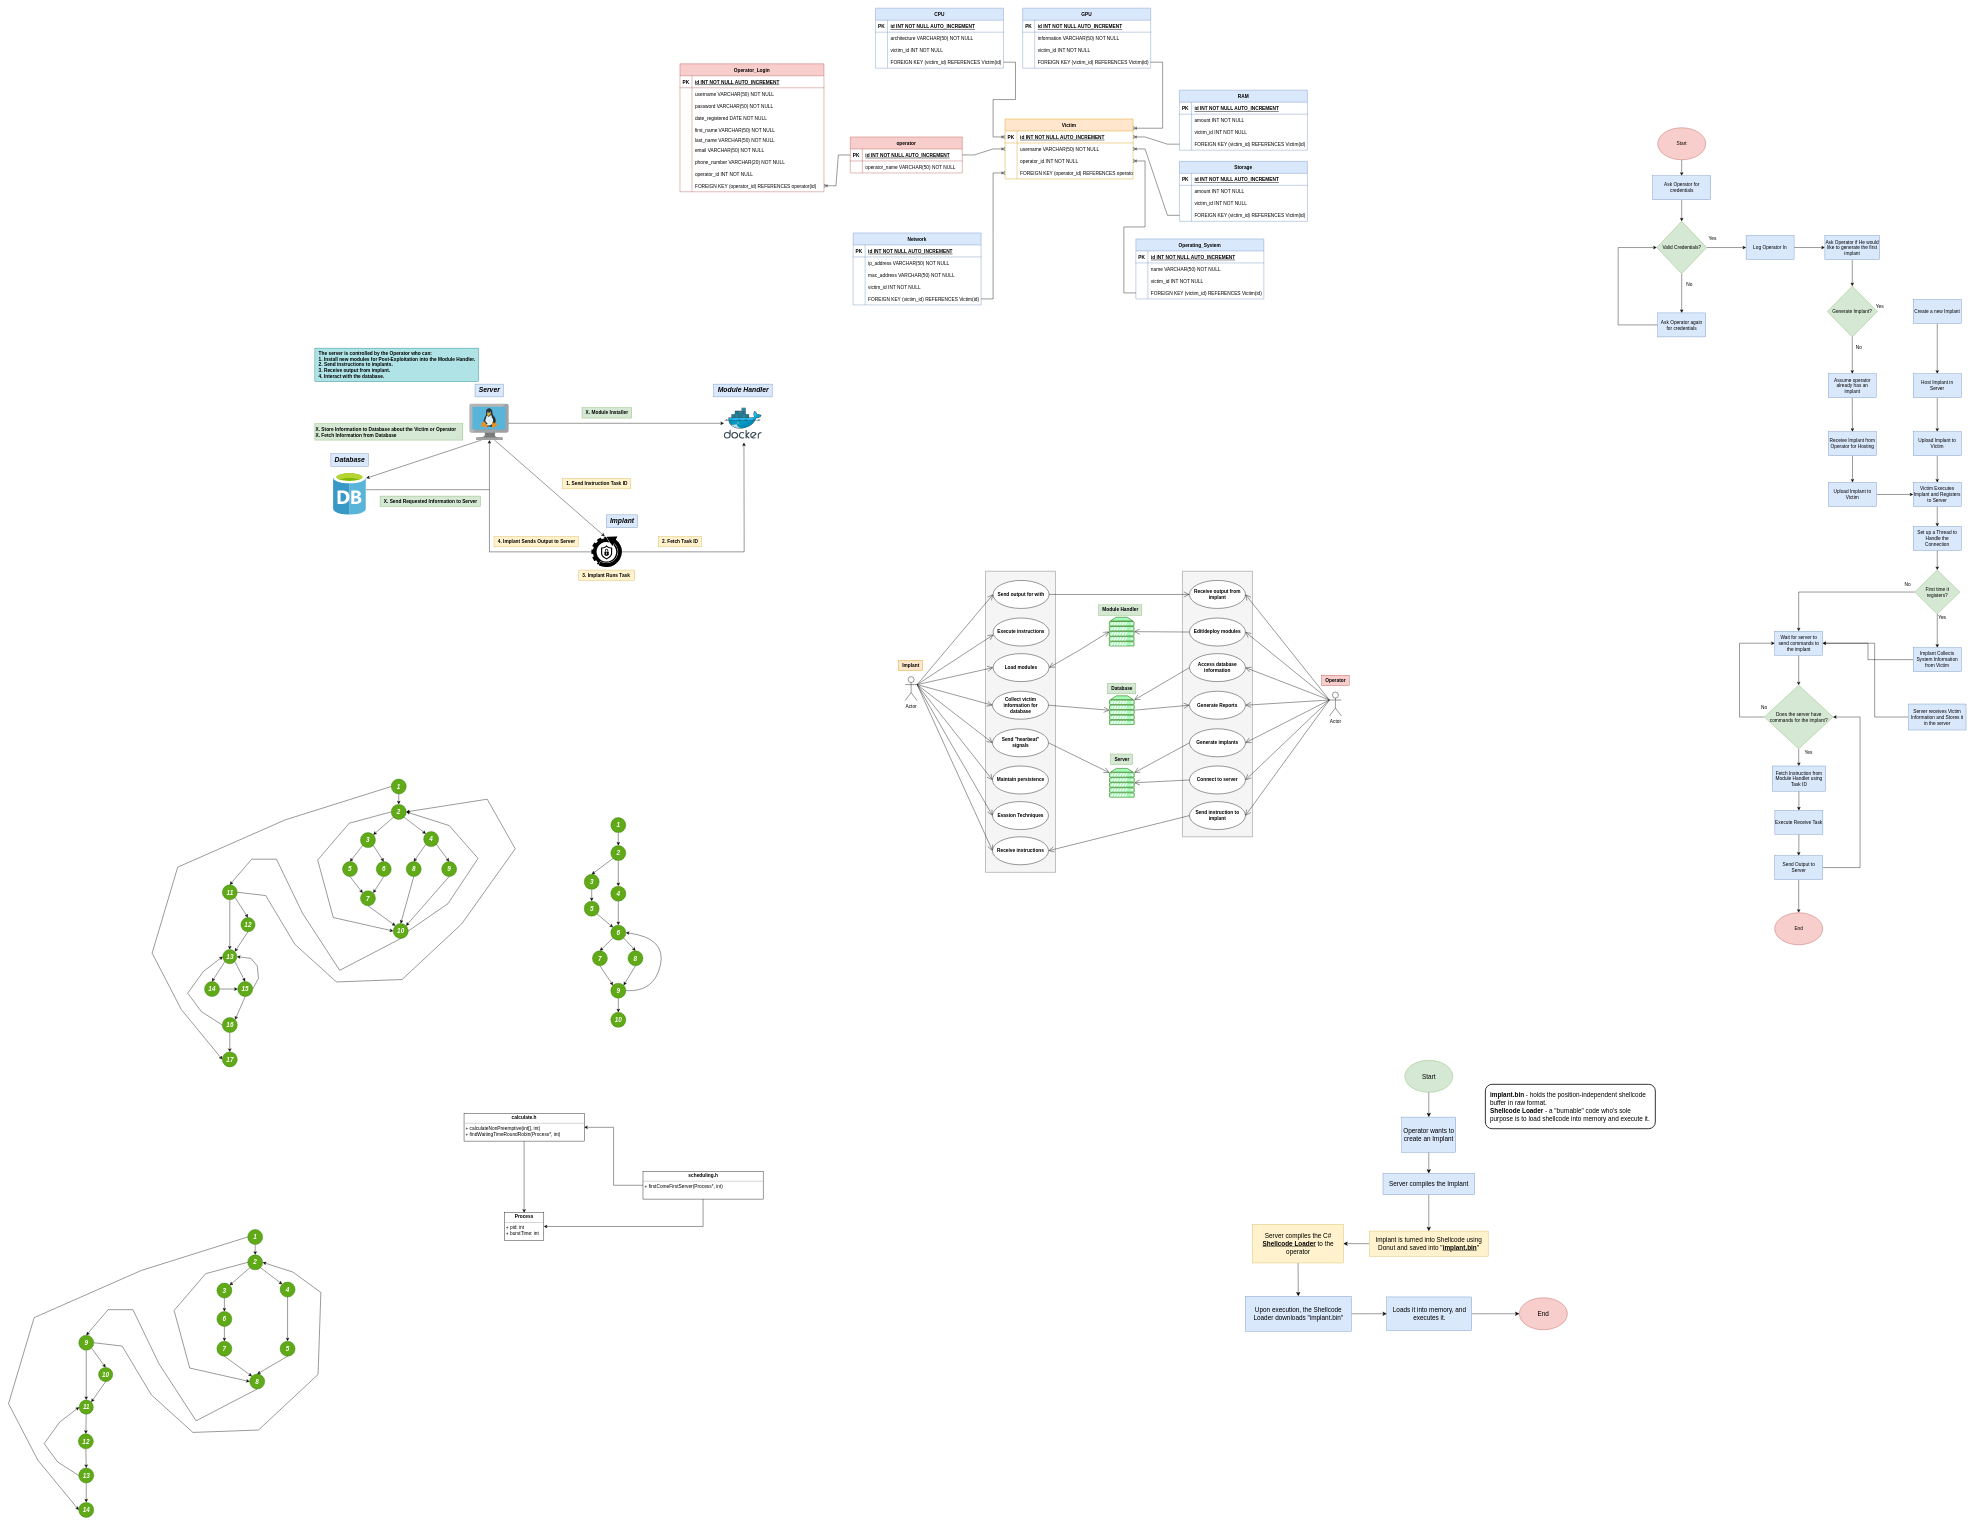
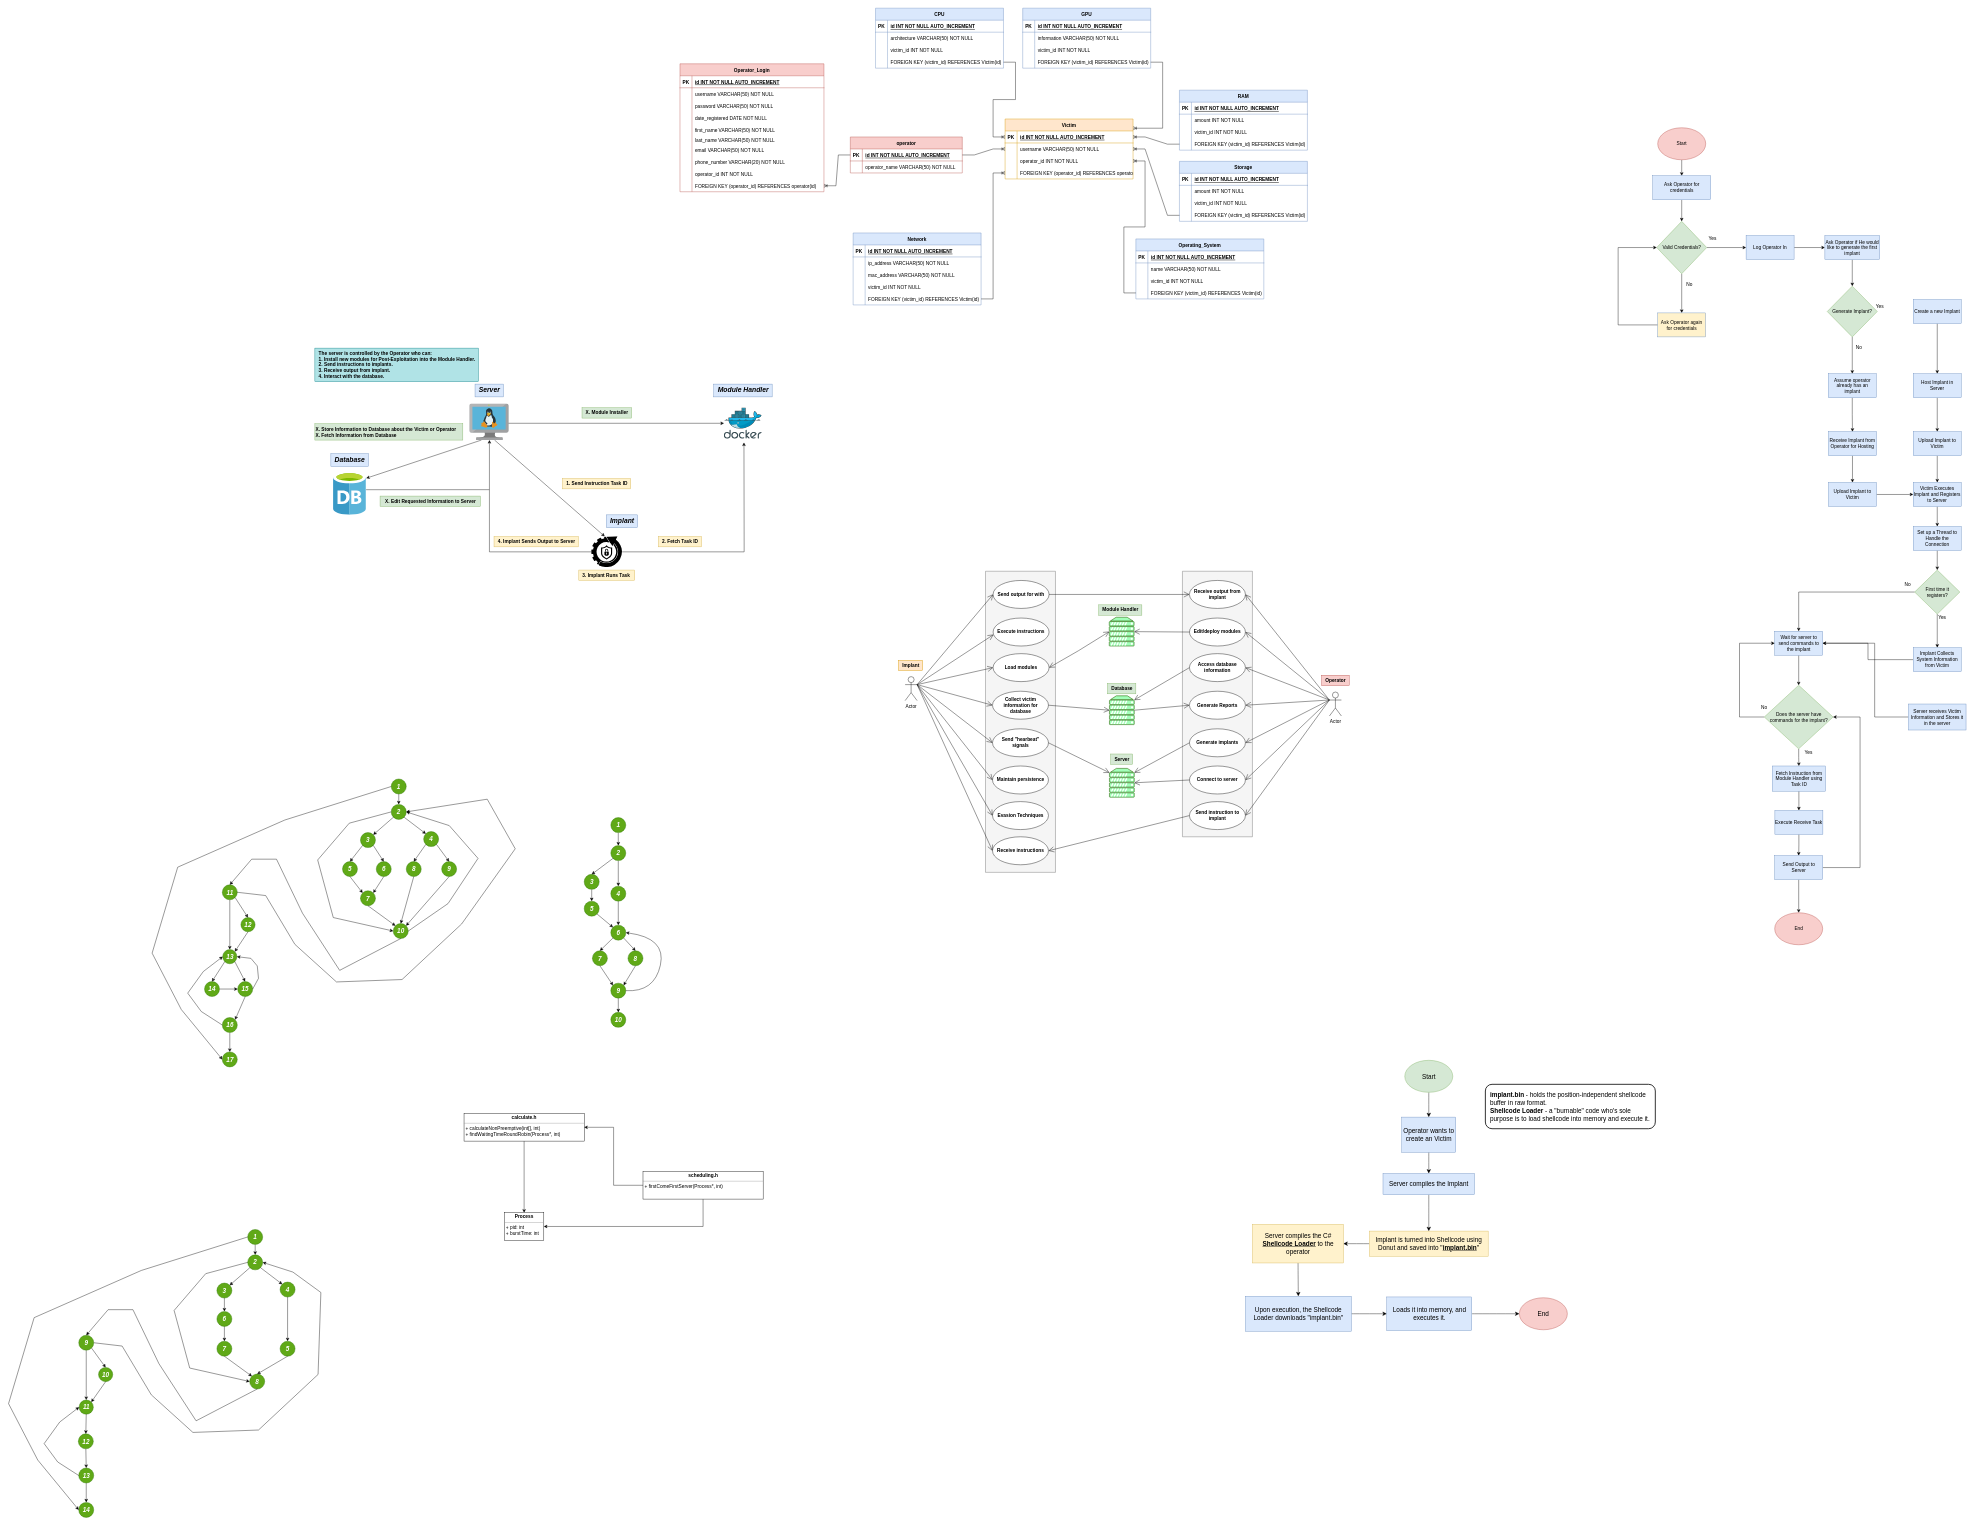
node "Ask Operator again for credentials": fillcolor #dae8fc -> #fff2cc
node "X. Send Requested Information to Server": label "X. Send Requested Information to Server" -> "X. Edit Requested Information to Server"
node "Operator wants to create an Implant": label "Operator wants to create an Implant" -> "Operator wants to create an Victim"
